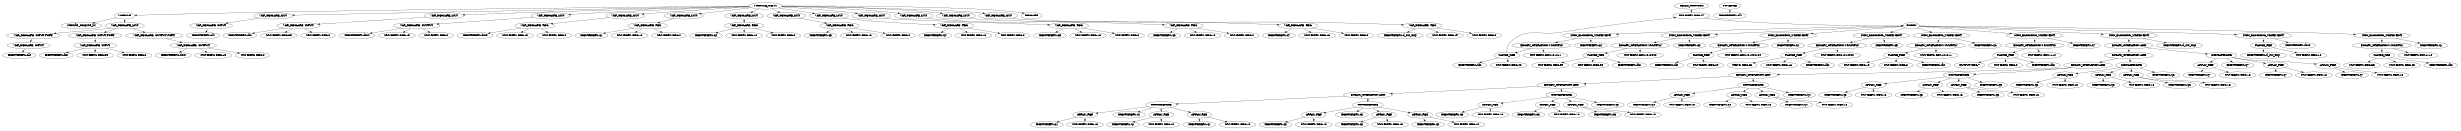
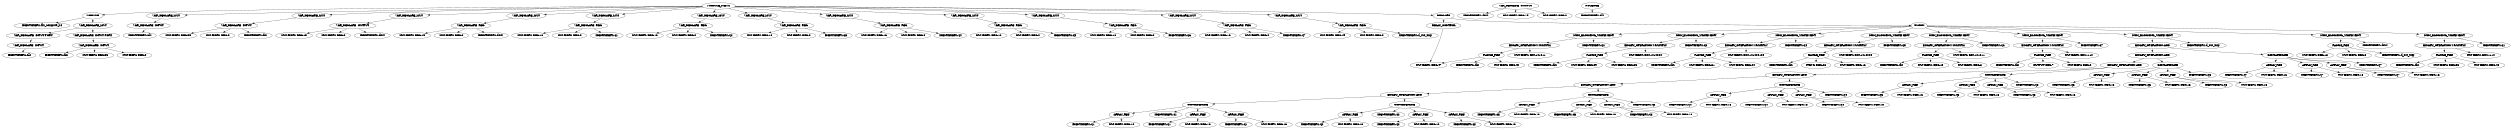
edge "DECLARE" -> "DELAY_CONTROL": added
edge "NUMBERS DEC:47" -> "BLOCK": now "DECLARE" -> "BLOCK"
node "NON:fltr_compute_h4": label "NON:fltr_compute_h4" -> "IDENTIFIERS:fltr_compute_h4"
node "VAR_DECLARE  OUTPUT PORT": removed
node "NUMBERS DEC:3": added
node "NUMBERS DEC:31": added
